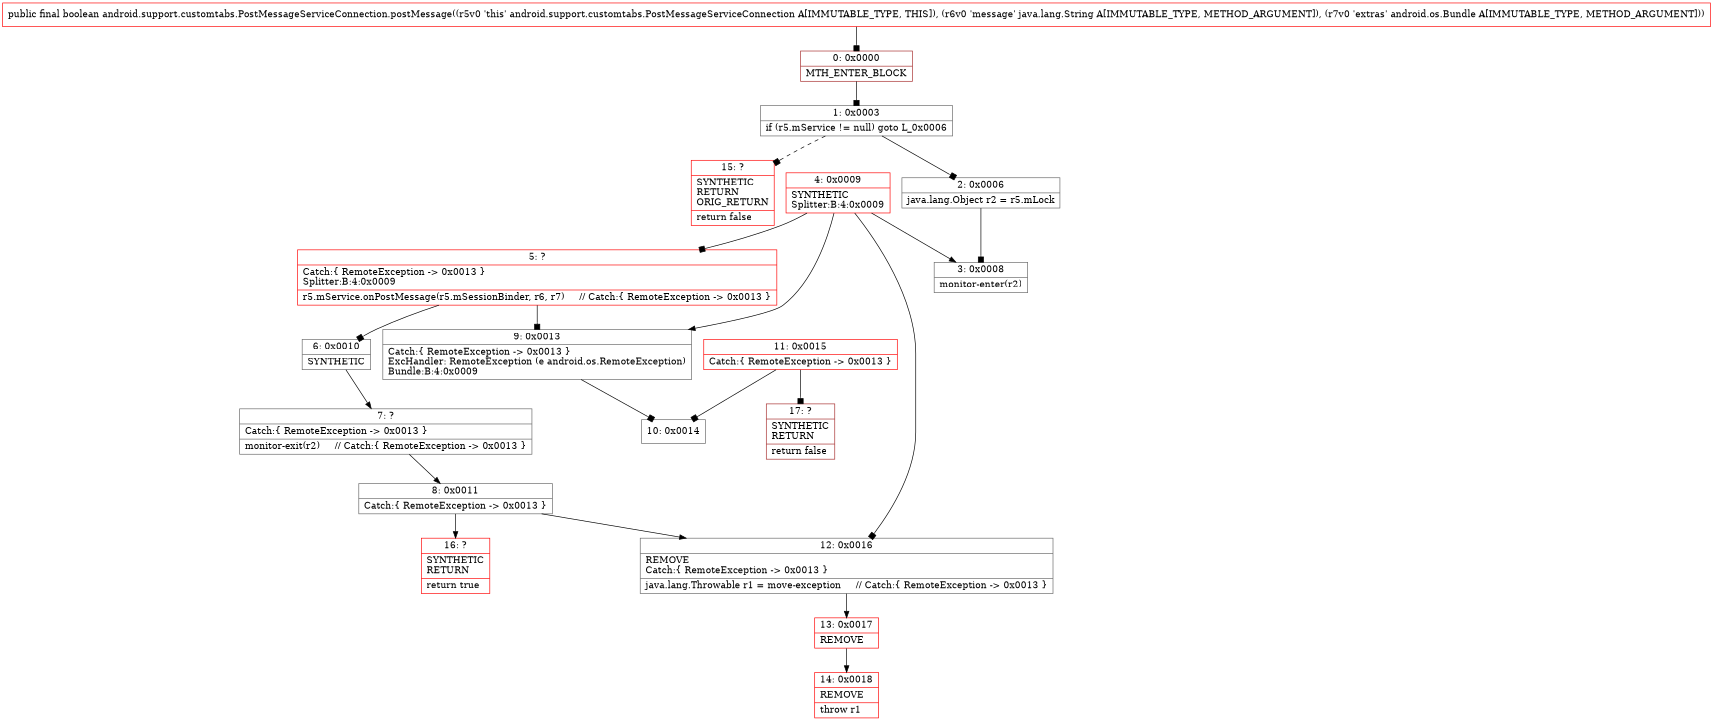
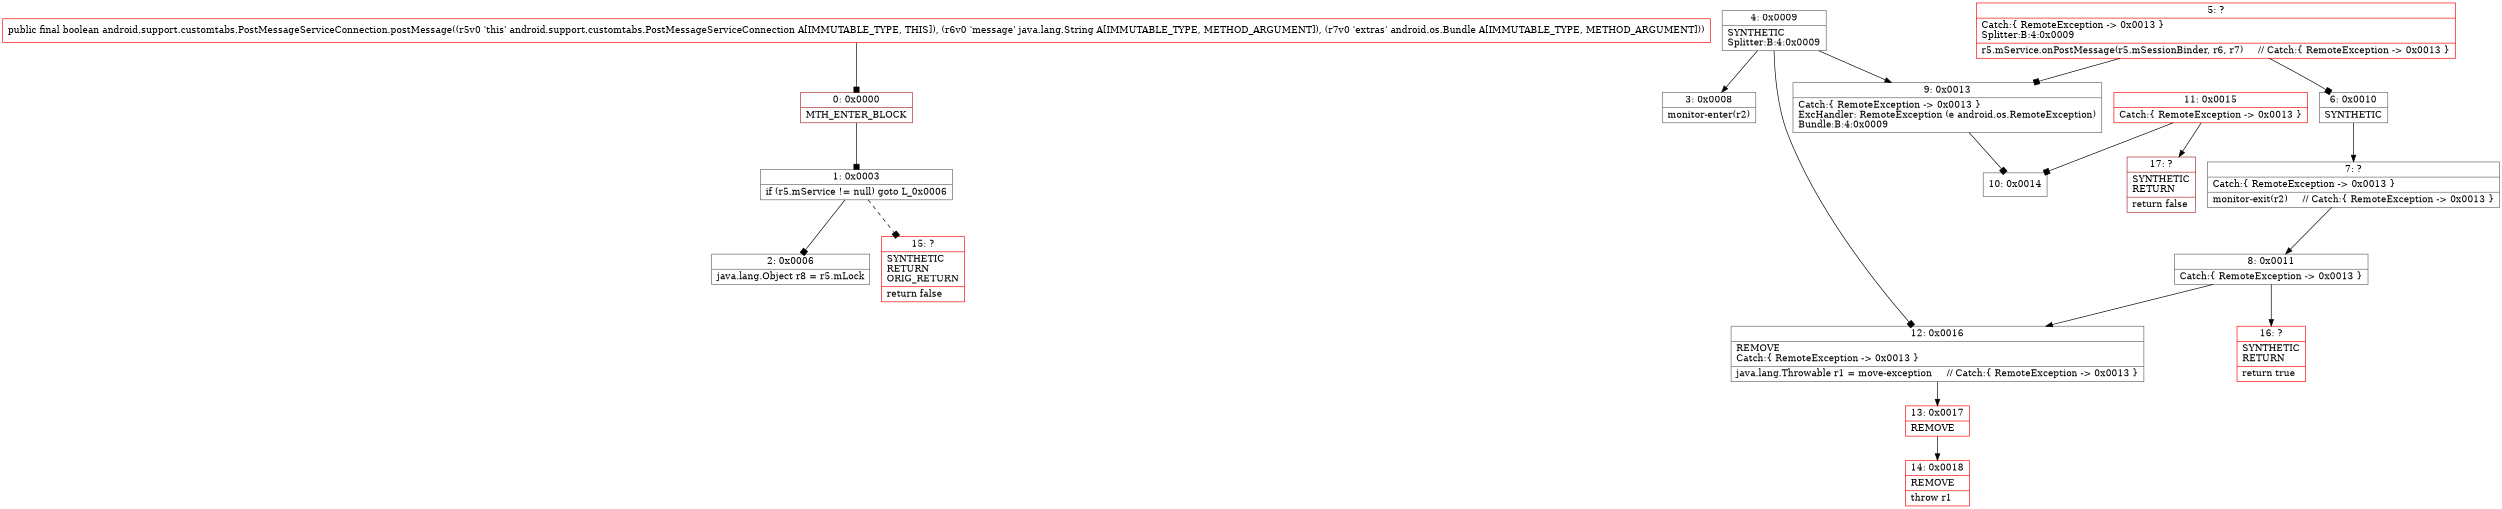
node "4: 0x0009": color red -> gray40
node "2: 0x0006": text "java.lang.Object r2 = r5.mLock" -> "java.lang.Object r8 = r5.mLock"
edge "2: 0x0006" -> "3: 0x0008": removed
edge "4: 0x0009" -> "5: ?": removed
edge "11: 0x0015" -> "17: ?": arrowhead box -> normal
